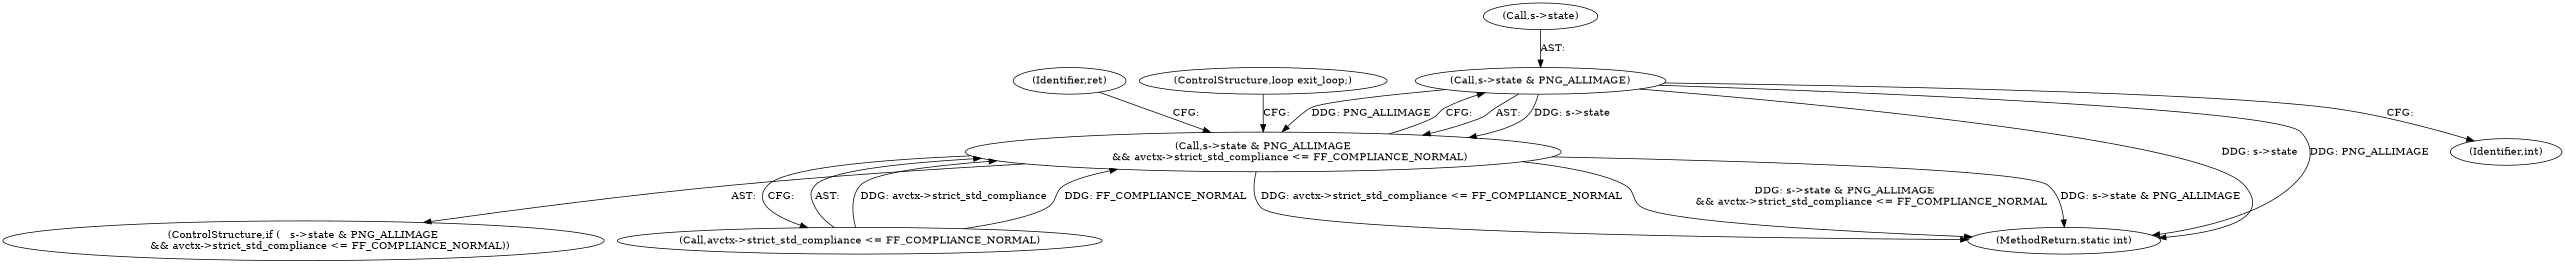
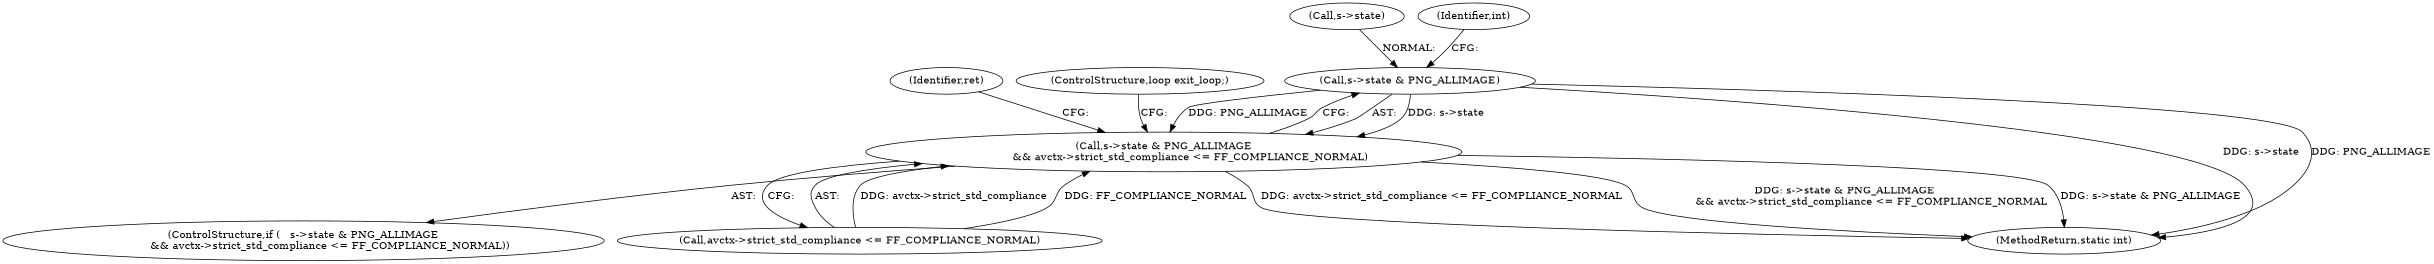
edge "(Call,s->state)" -> "(Call,s->state & PNG_ALLIMAGE)": label "AST: " -> "NORMAL: "
edge "(Call,s->state & PNG_ALLIMAGE)" -> "(Identifier,int)": reversed
